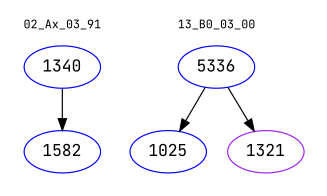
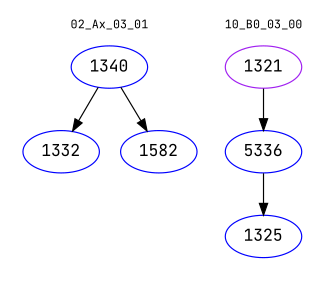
cluster "02_Ax_03_91": label "02_Ax_03_91" -> "02_Ax_03_01"
cluster "13_B0_03_00": label "13_B0_03_00" -> "10_B0_03_00"
edge "5336" -> "1321": reversed
node "1332": added
node "1025": label "1025" -> "1325"
